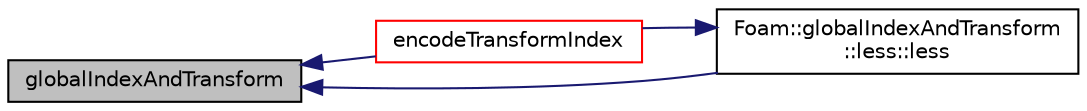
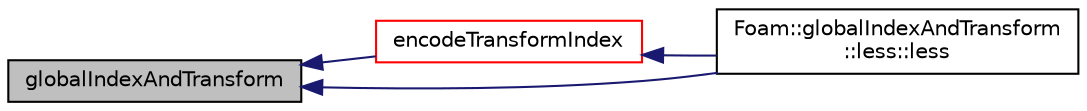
edge "encodeTransformIndex" -> "Foam::globalIndexAndTransform ::less::less": reversed
